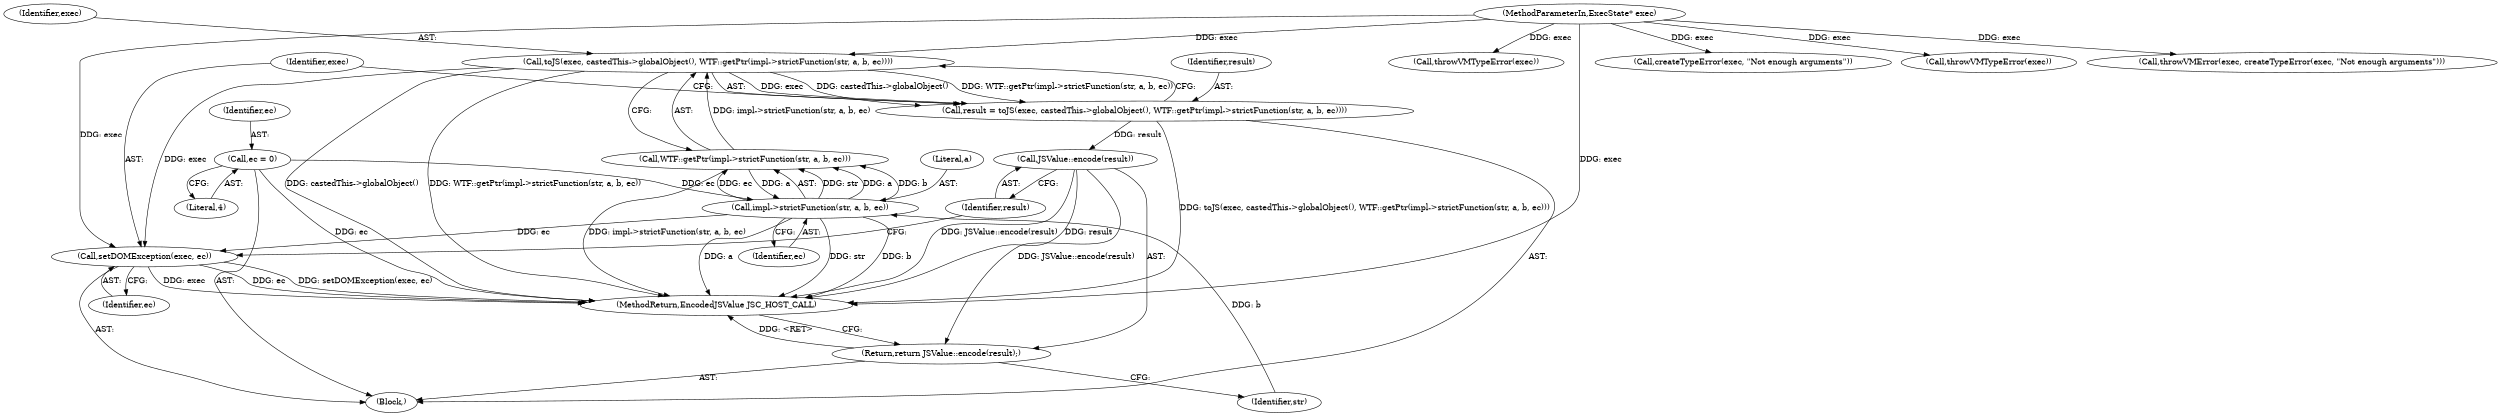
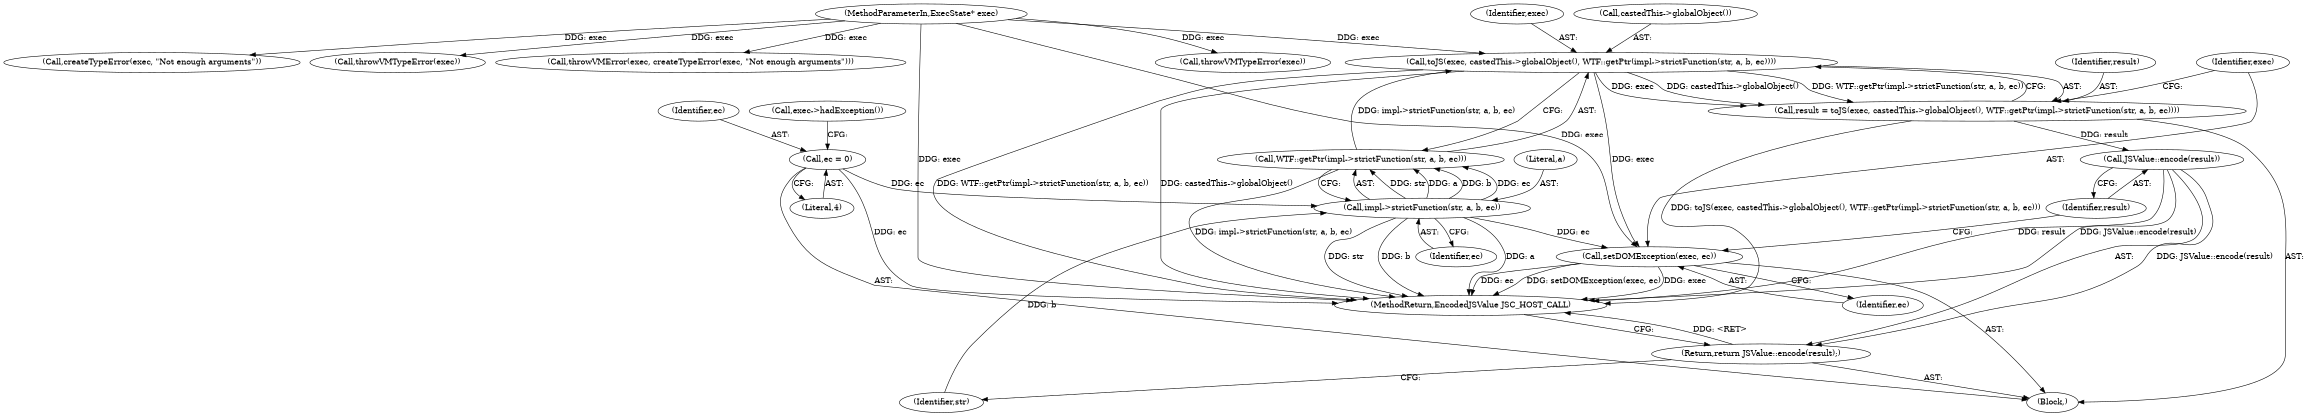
node "(Call,castedThis->globalObject())": added
node "(Call,exec->hadException())": added
edge "(Call,WTF::getPtr(impl->strictFunction(str, a, b, ec)))" -> "(Call,impl->strictFunction(str, a, b, ec))": label "DDG: a" -> "CFG: "
